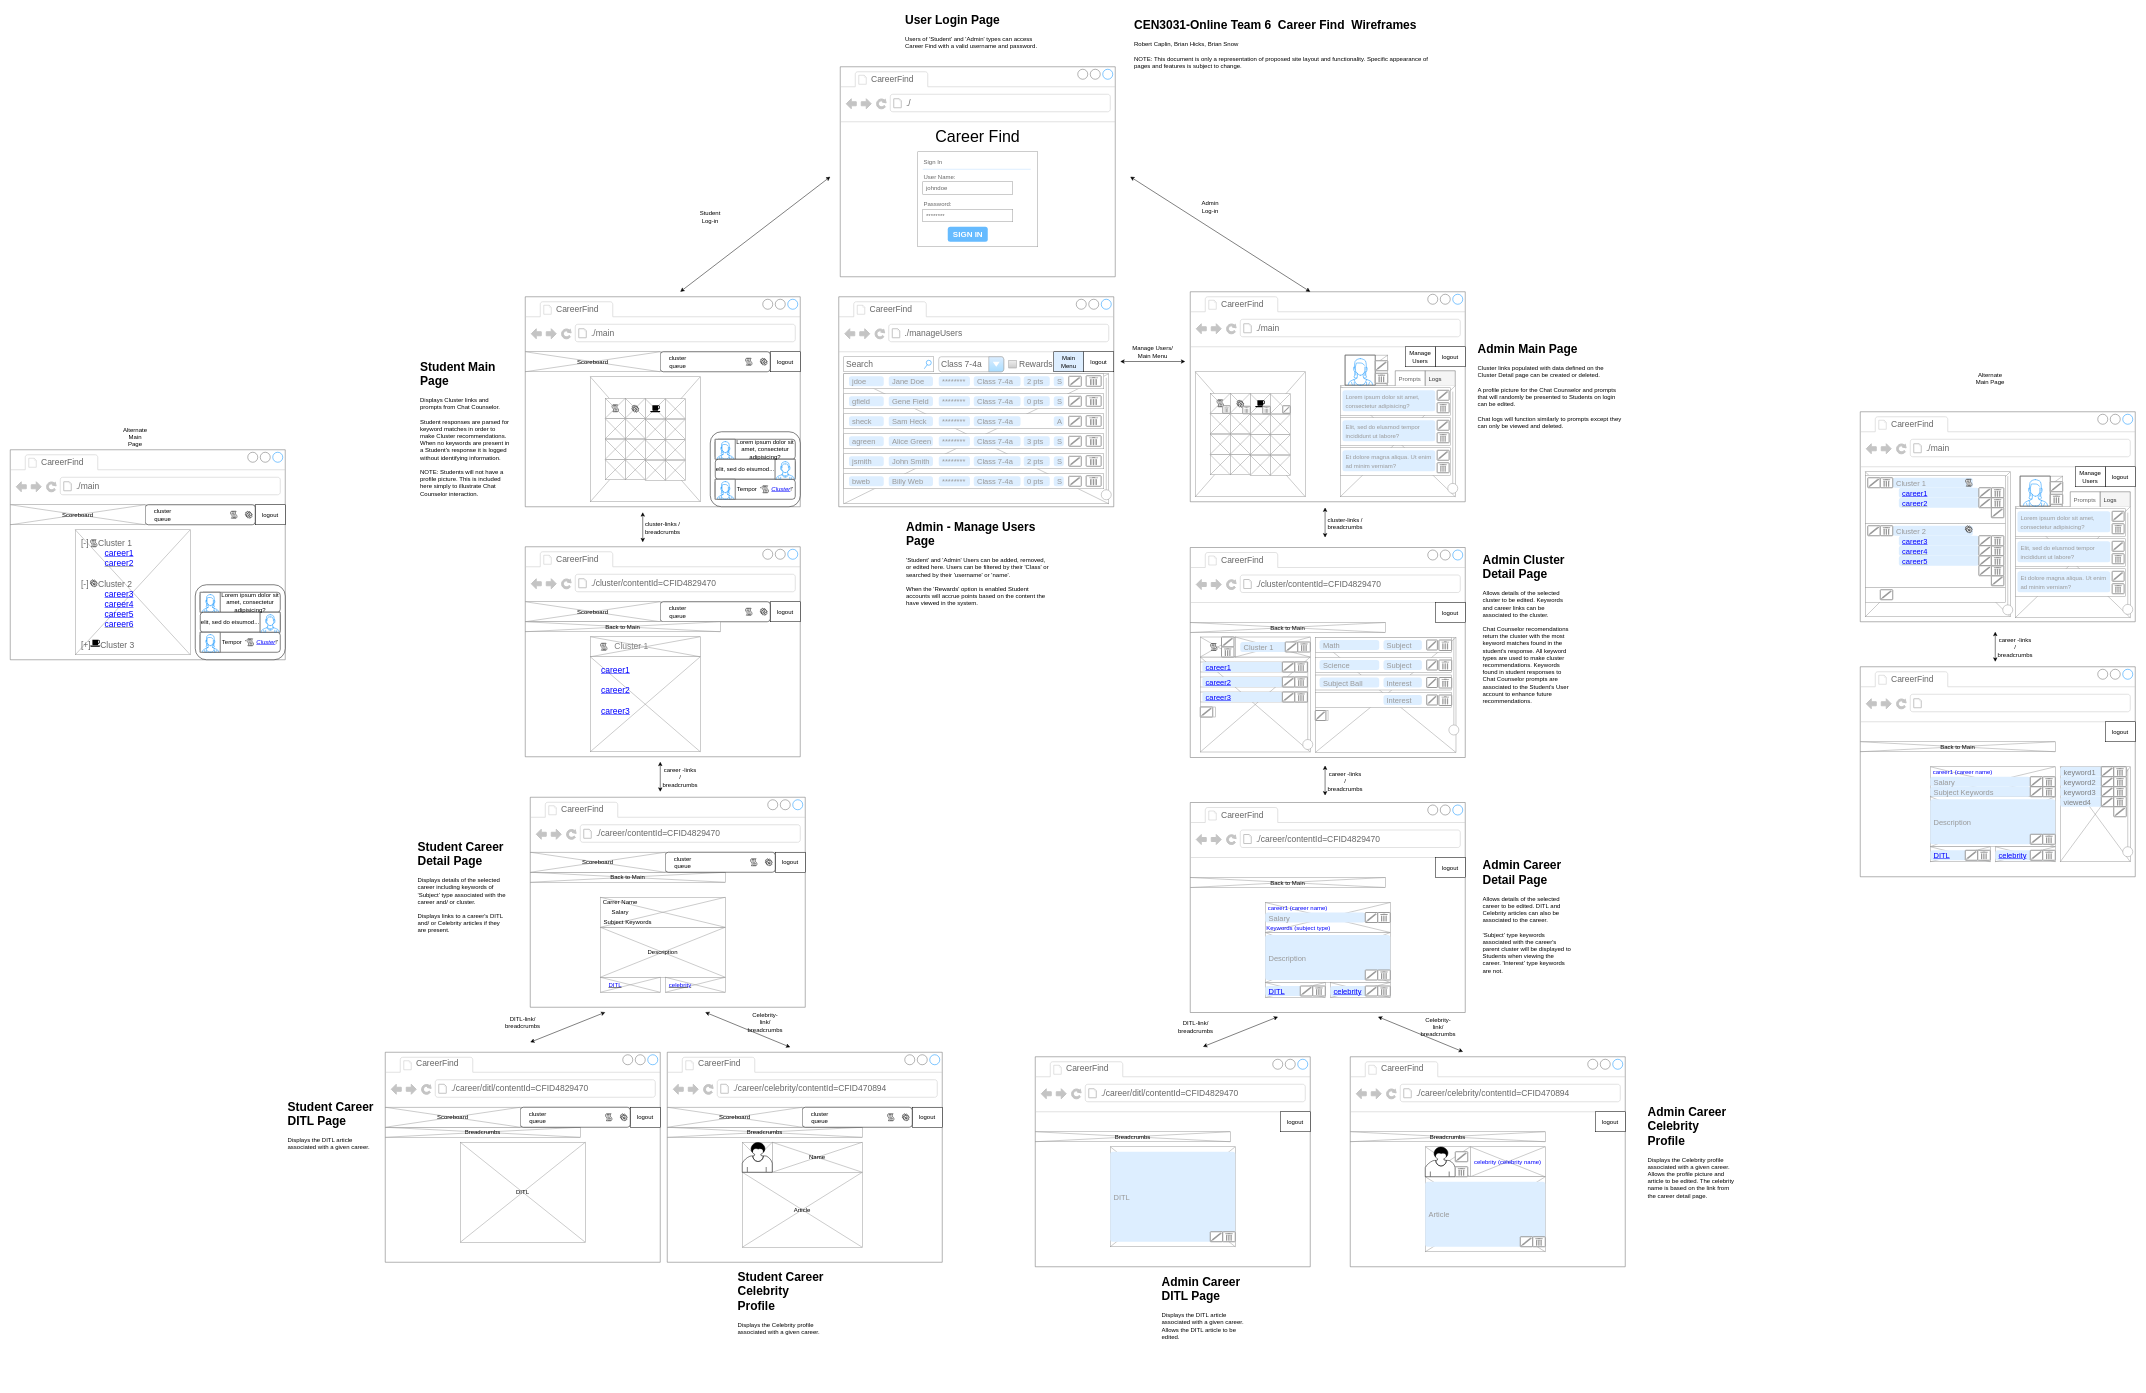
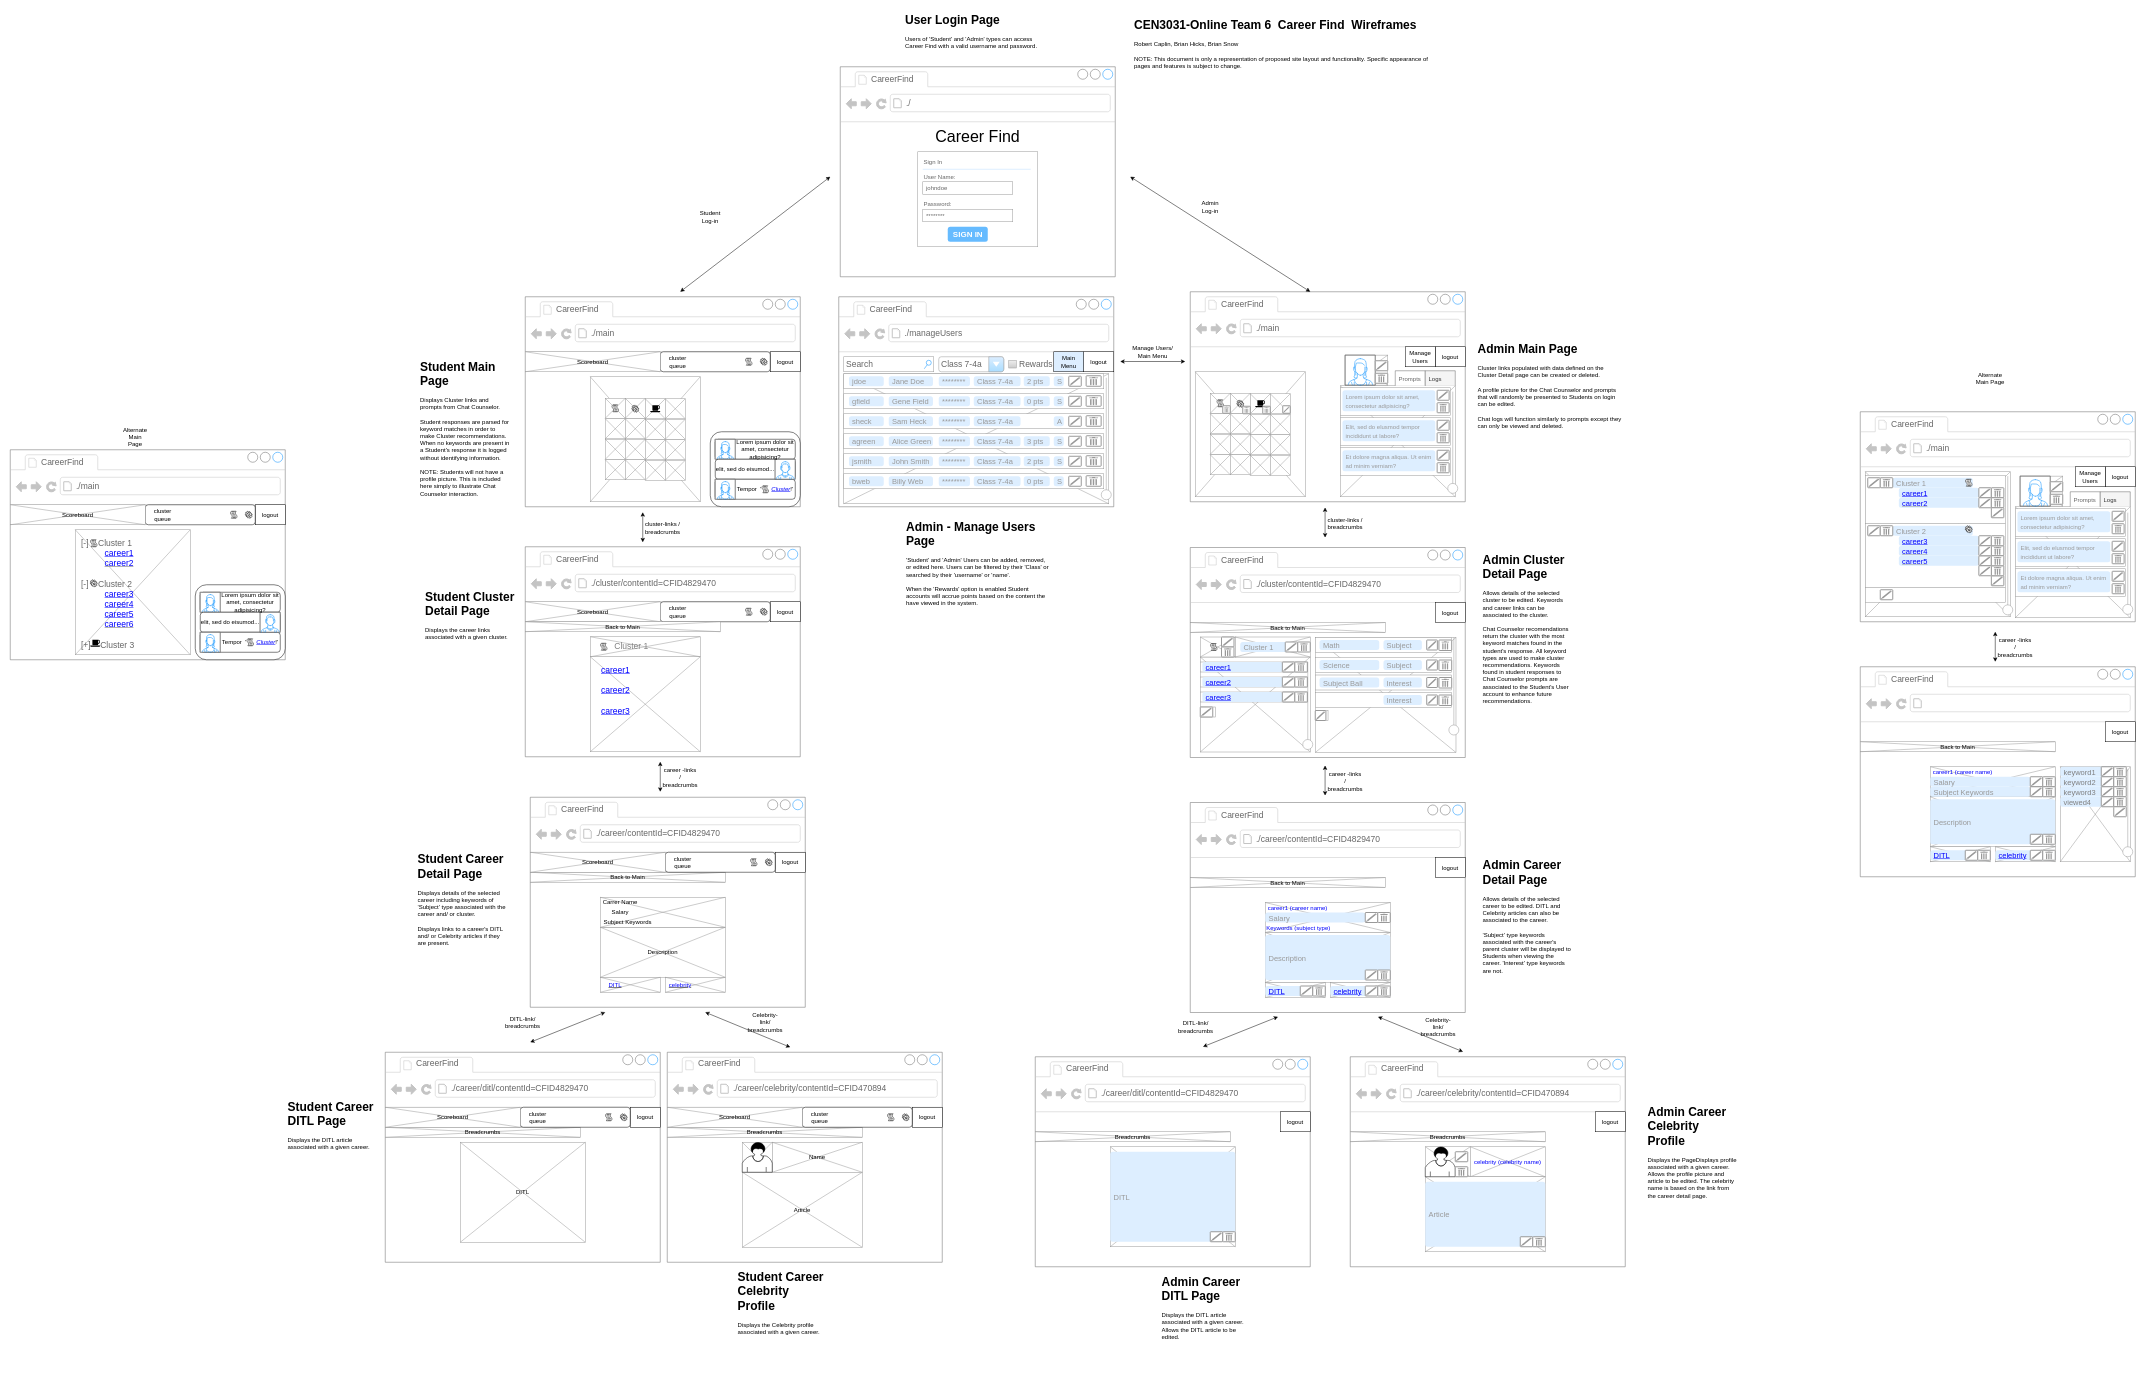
node "Student Cluster Detail PageDisplays the career links associated with a given cluster.": added
node "Student Career Detail PageDisplays details of the selected career including keywords of 'Subject' type associated with the career and/ or cluster. Displays links to a career's DITL and/ or Celebrity articles if they are present.": moved (463, 892) -> (463, 905)
node "Admin Career Celebrity Profile Displays the Celebrity profile associated with a given career. Allows the profile picture and article to be edited. The celebrity name is based on the link from the career detail page.": label "Admin Career Celebrity Profile Displays the Celebrity profile associated with a given career. Allows the profile picture and article to be edited. The celebrity name is based on the link from the career detail page." -> "Admin Career Celebrity Profile Displays the PageDisplays profile associated with a given career. Allows the profile picture and article to be edited. The celebrity name is based on the link from the career detail page."
